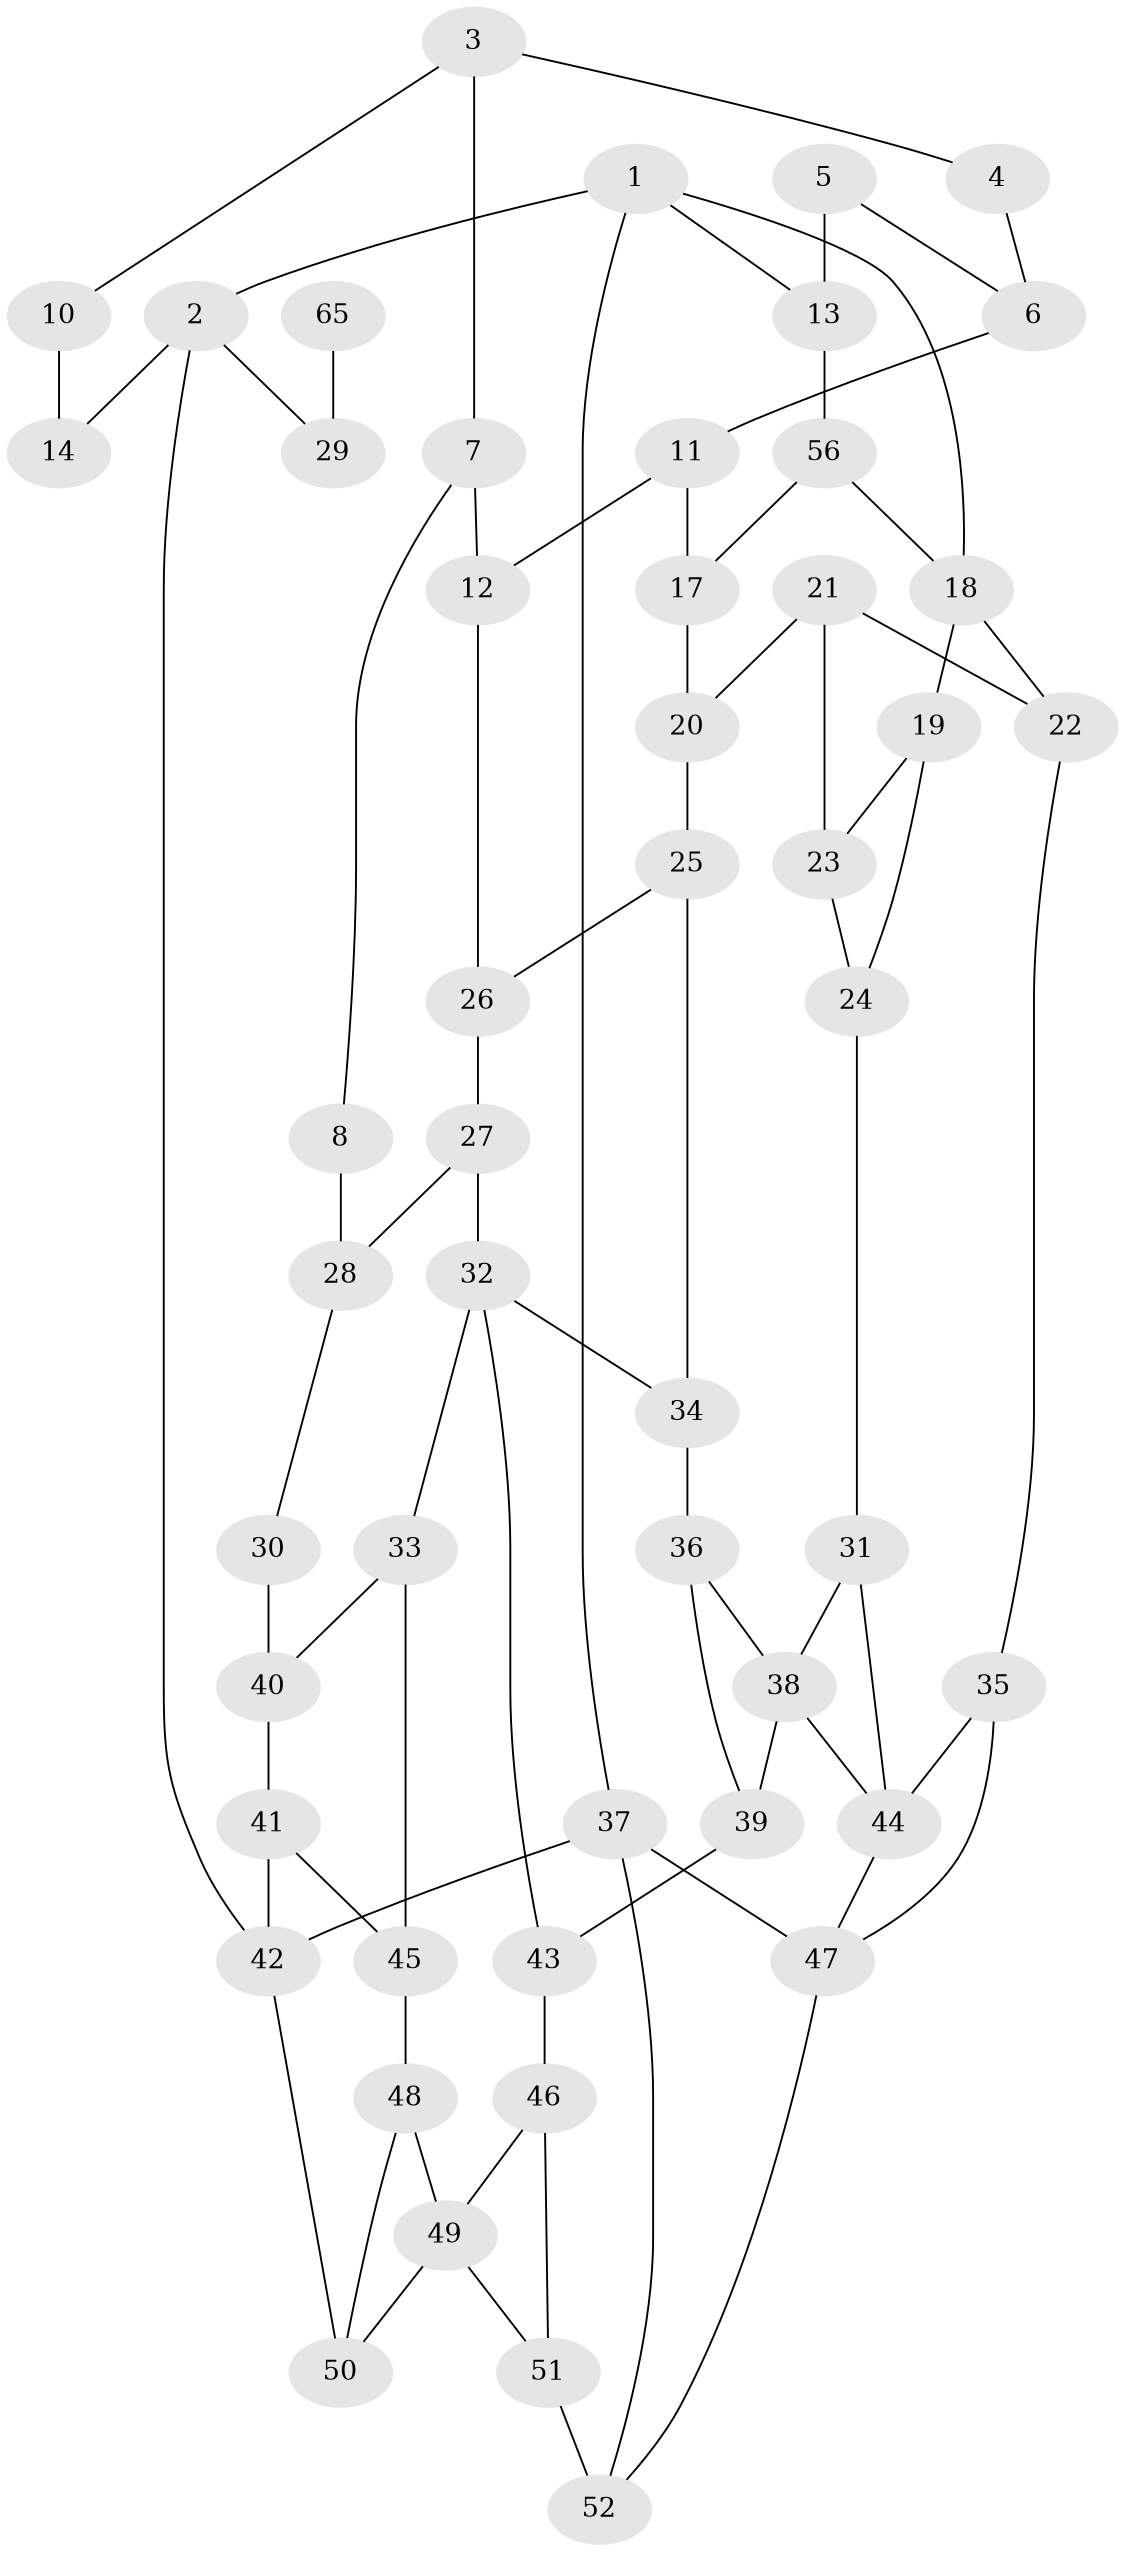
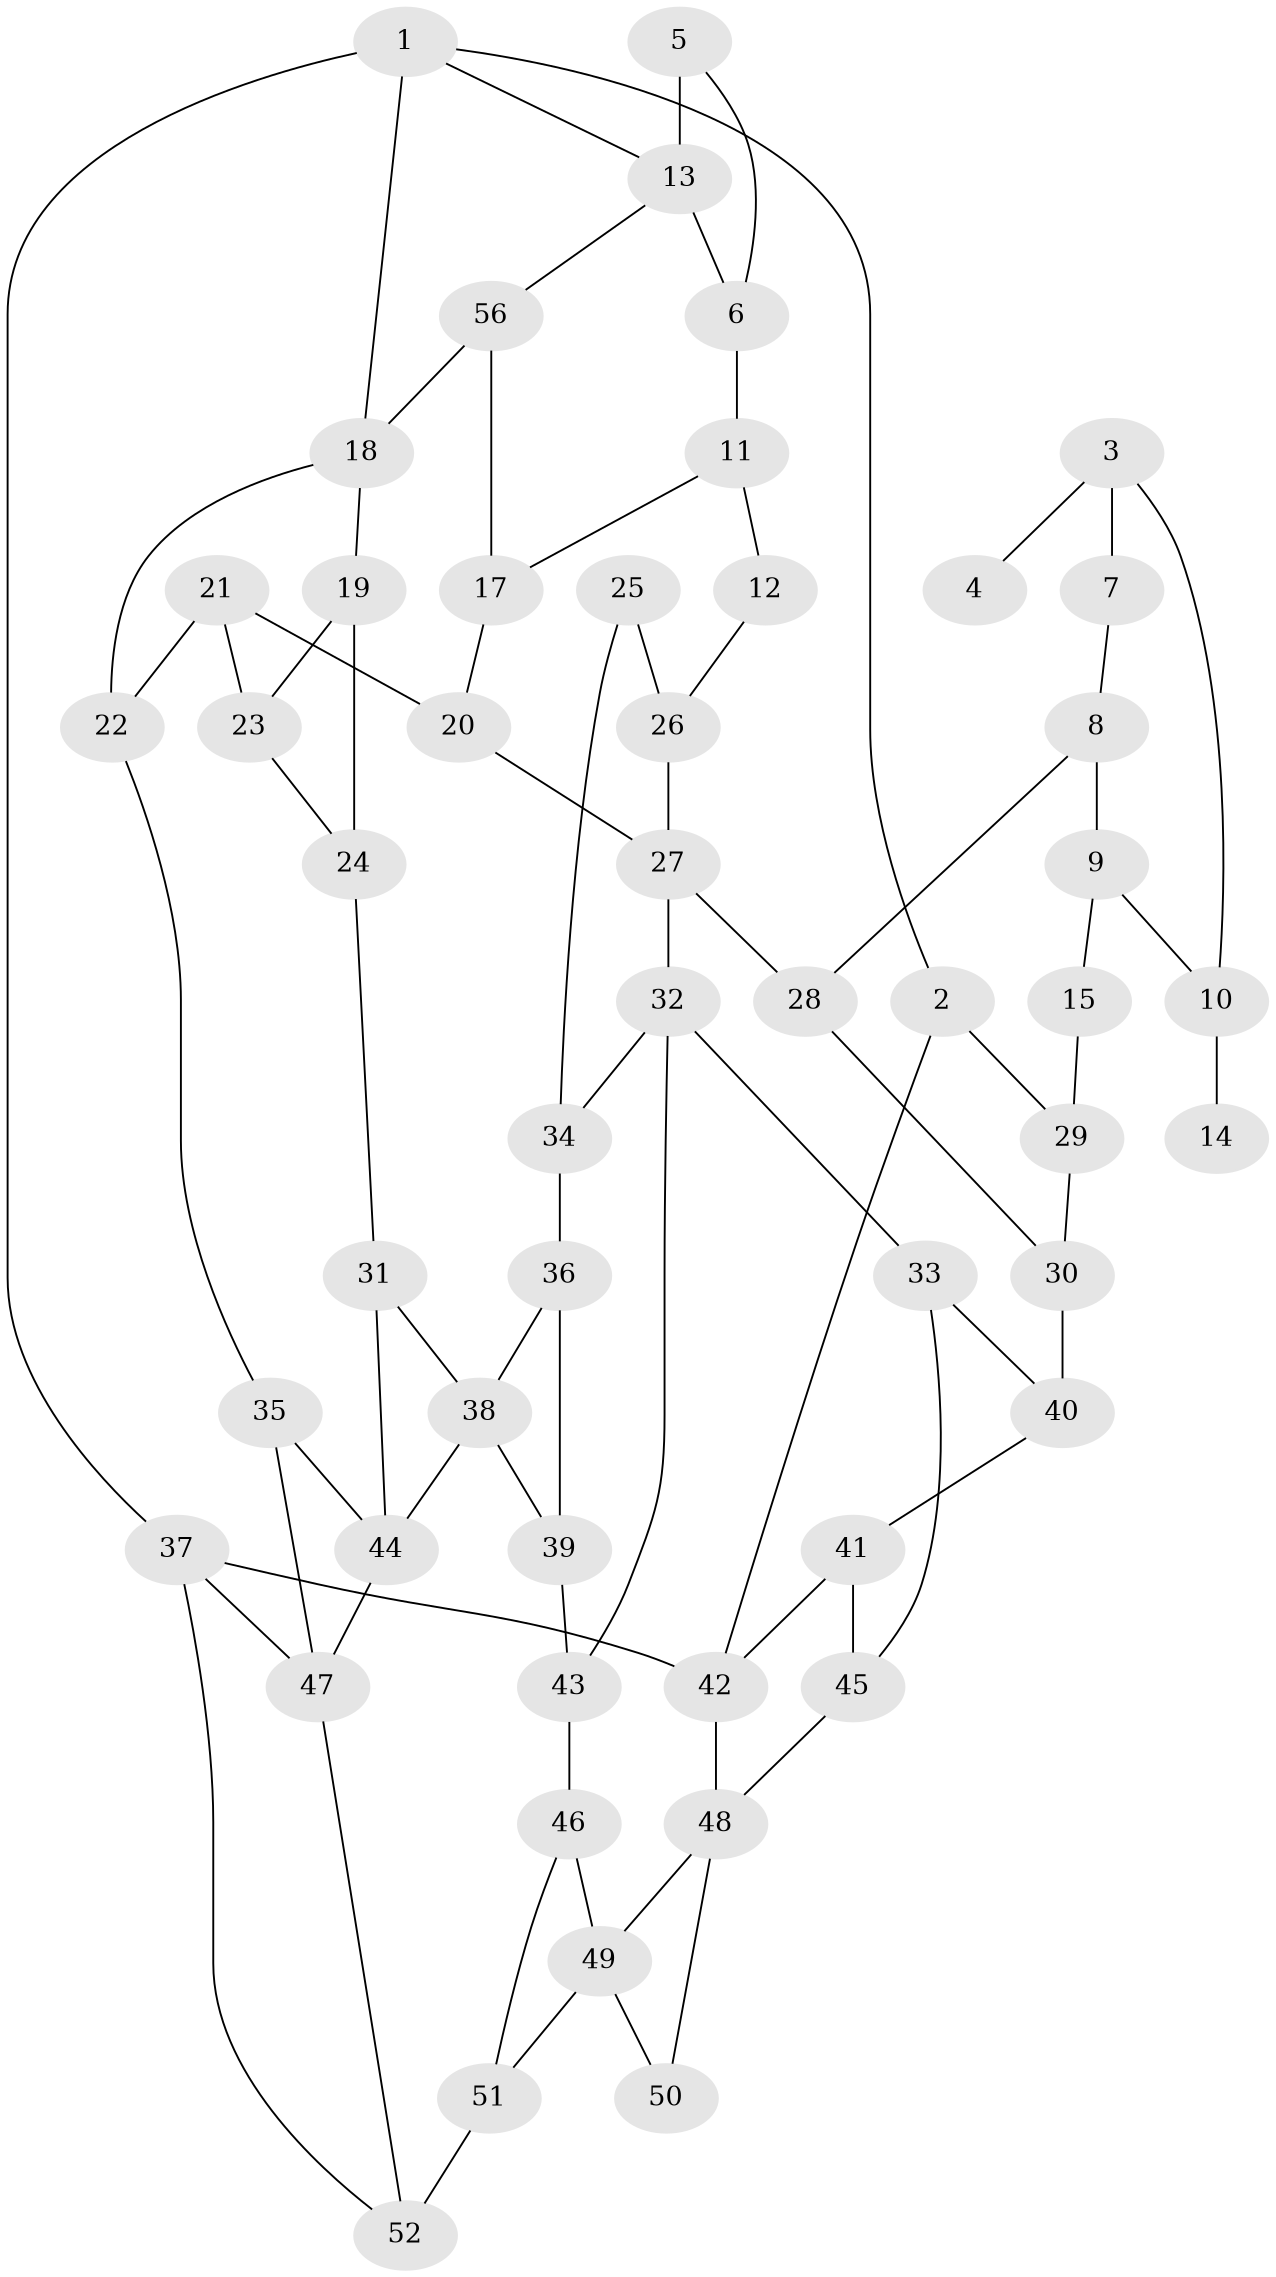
edge "4" -- "6": now "13" -- "6"
node "65": label "65" -> "15"
edge "2" -- "14": removed
edge "7" -- "12": removed
edge "20" -- "25": now "20" -- "27"
node "9": added
edge "29" -- "30": added
edge "42" -- "50": now "42" -- "48"
